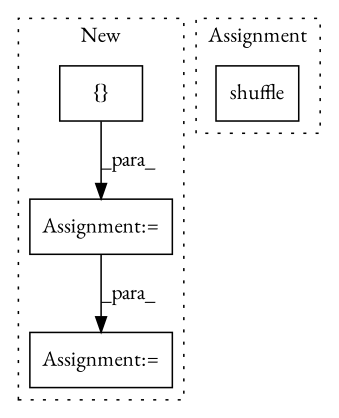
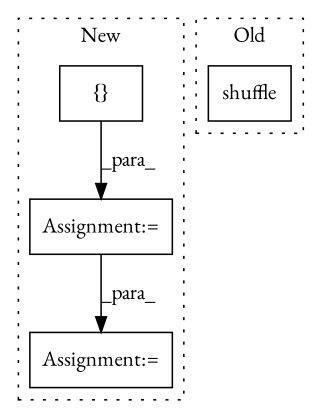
cluster "Assignment": label "Assignment" -> "Old"
